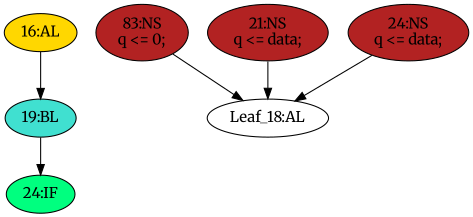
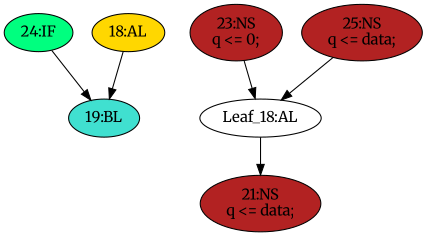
node "16:AL": label "16:AL" -> "18:AL"
node "83:NS q <= 0;": label "83:NS q <= 0;" -> "23:NS q <= 0;"
node "24:NS q <= data;": label "24:NS q <= data;" -> "25:NS q <= data;"
edge "21:NS q <= data;" -> "Leaf_18:AL": reversed
edge "19:BL" -> "24:IF": reversed
